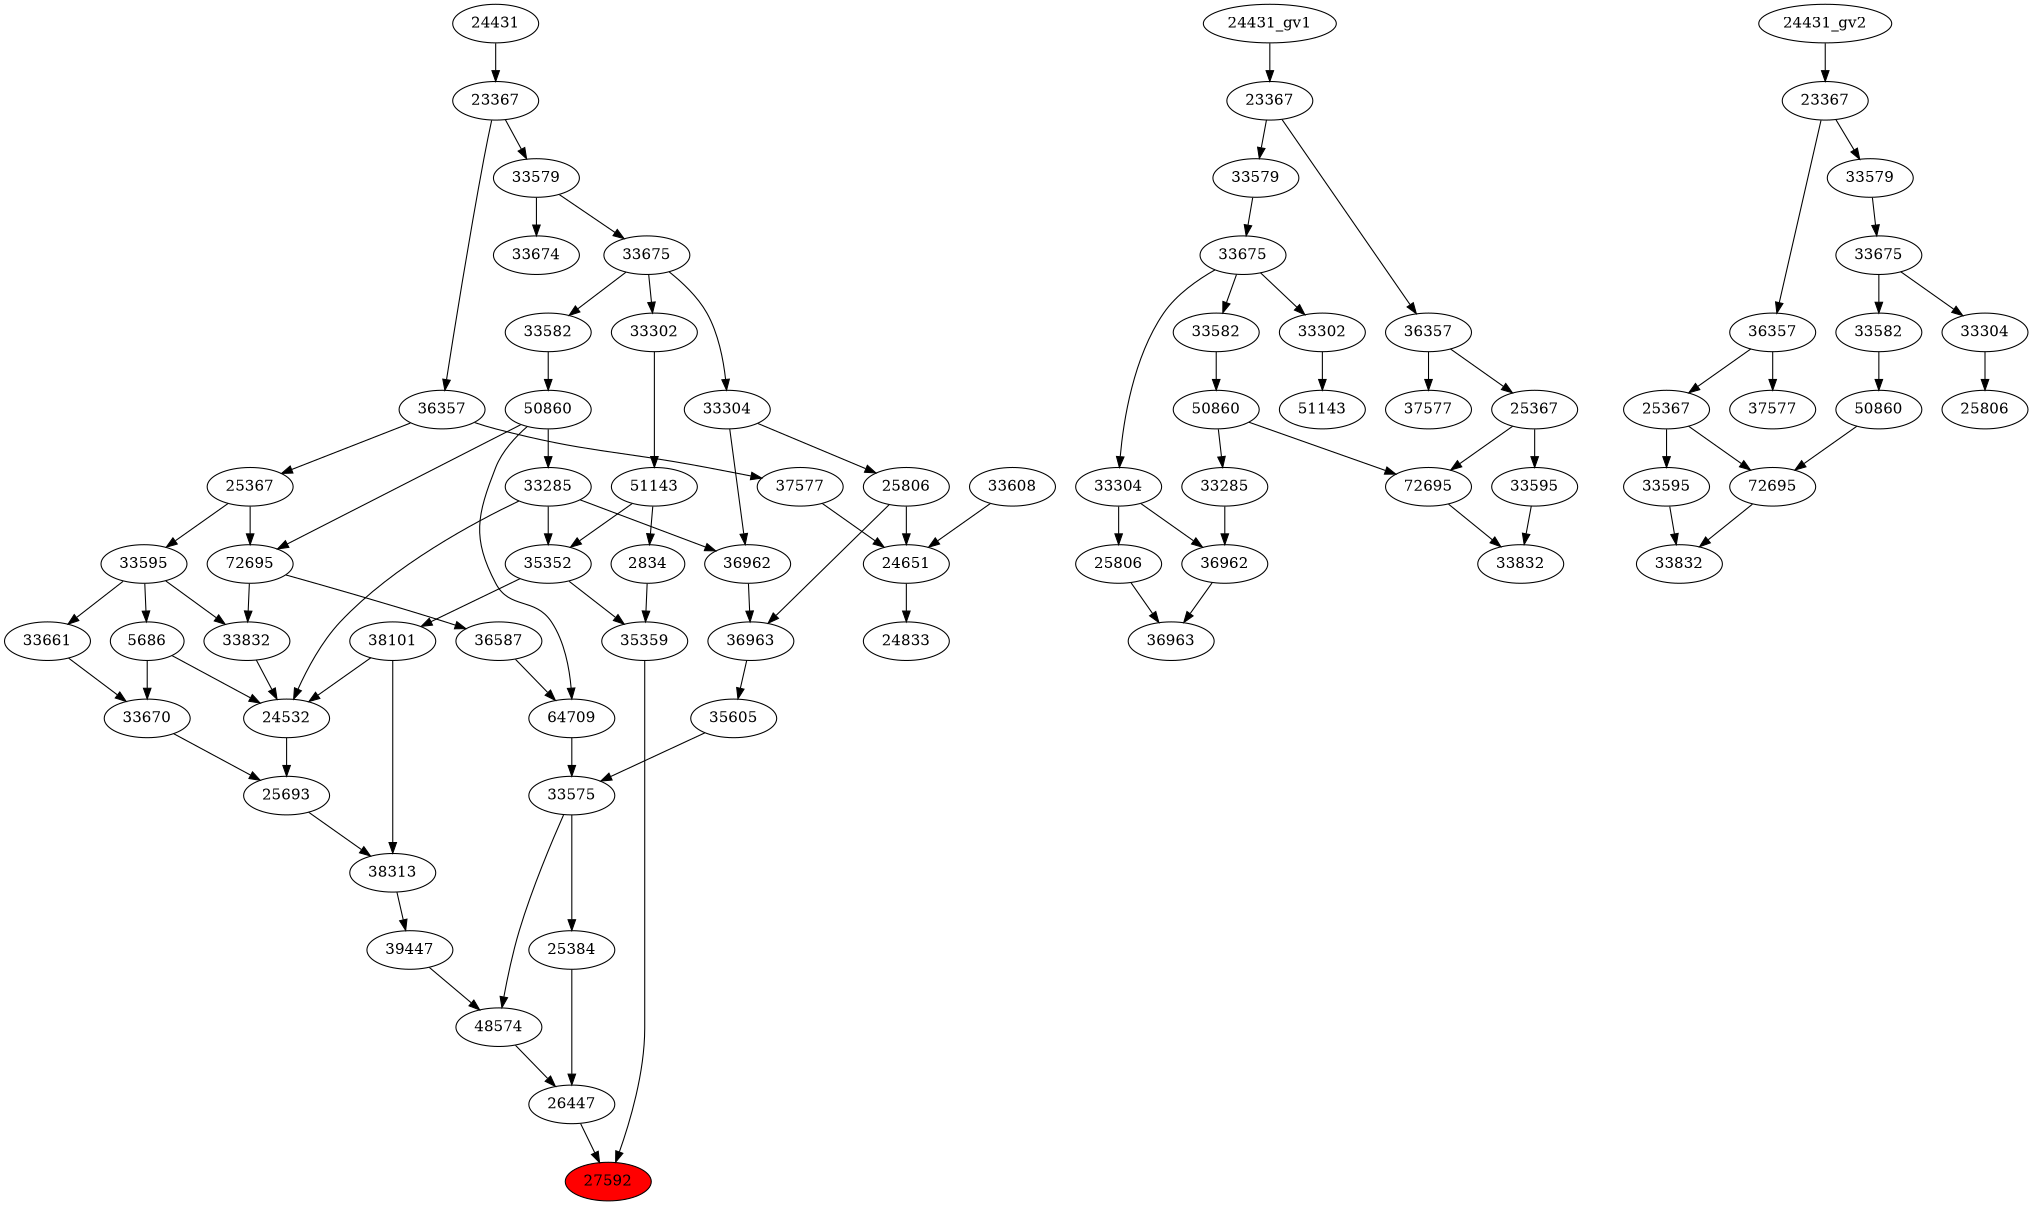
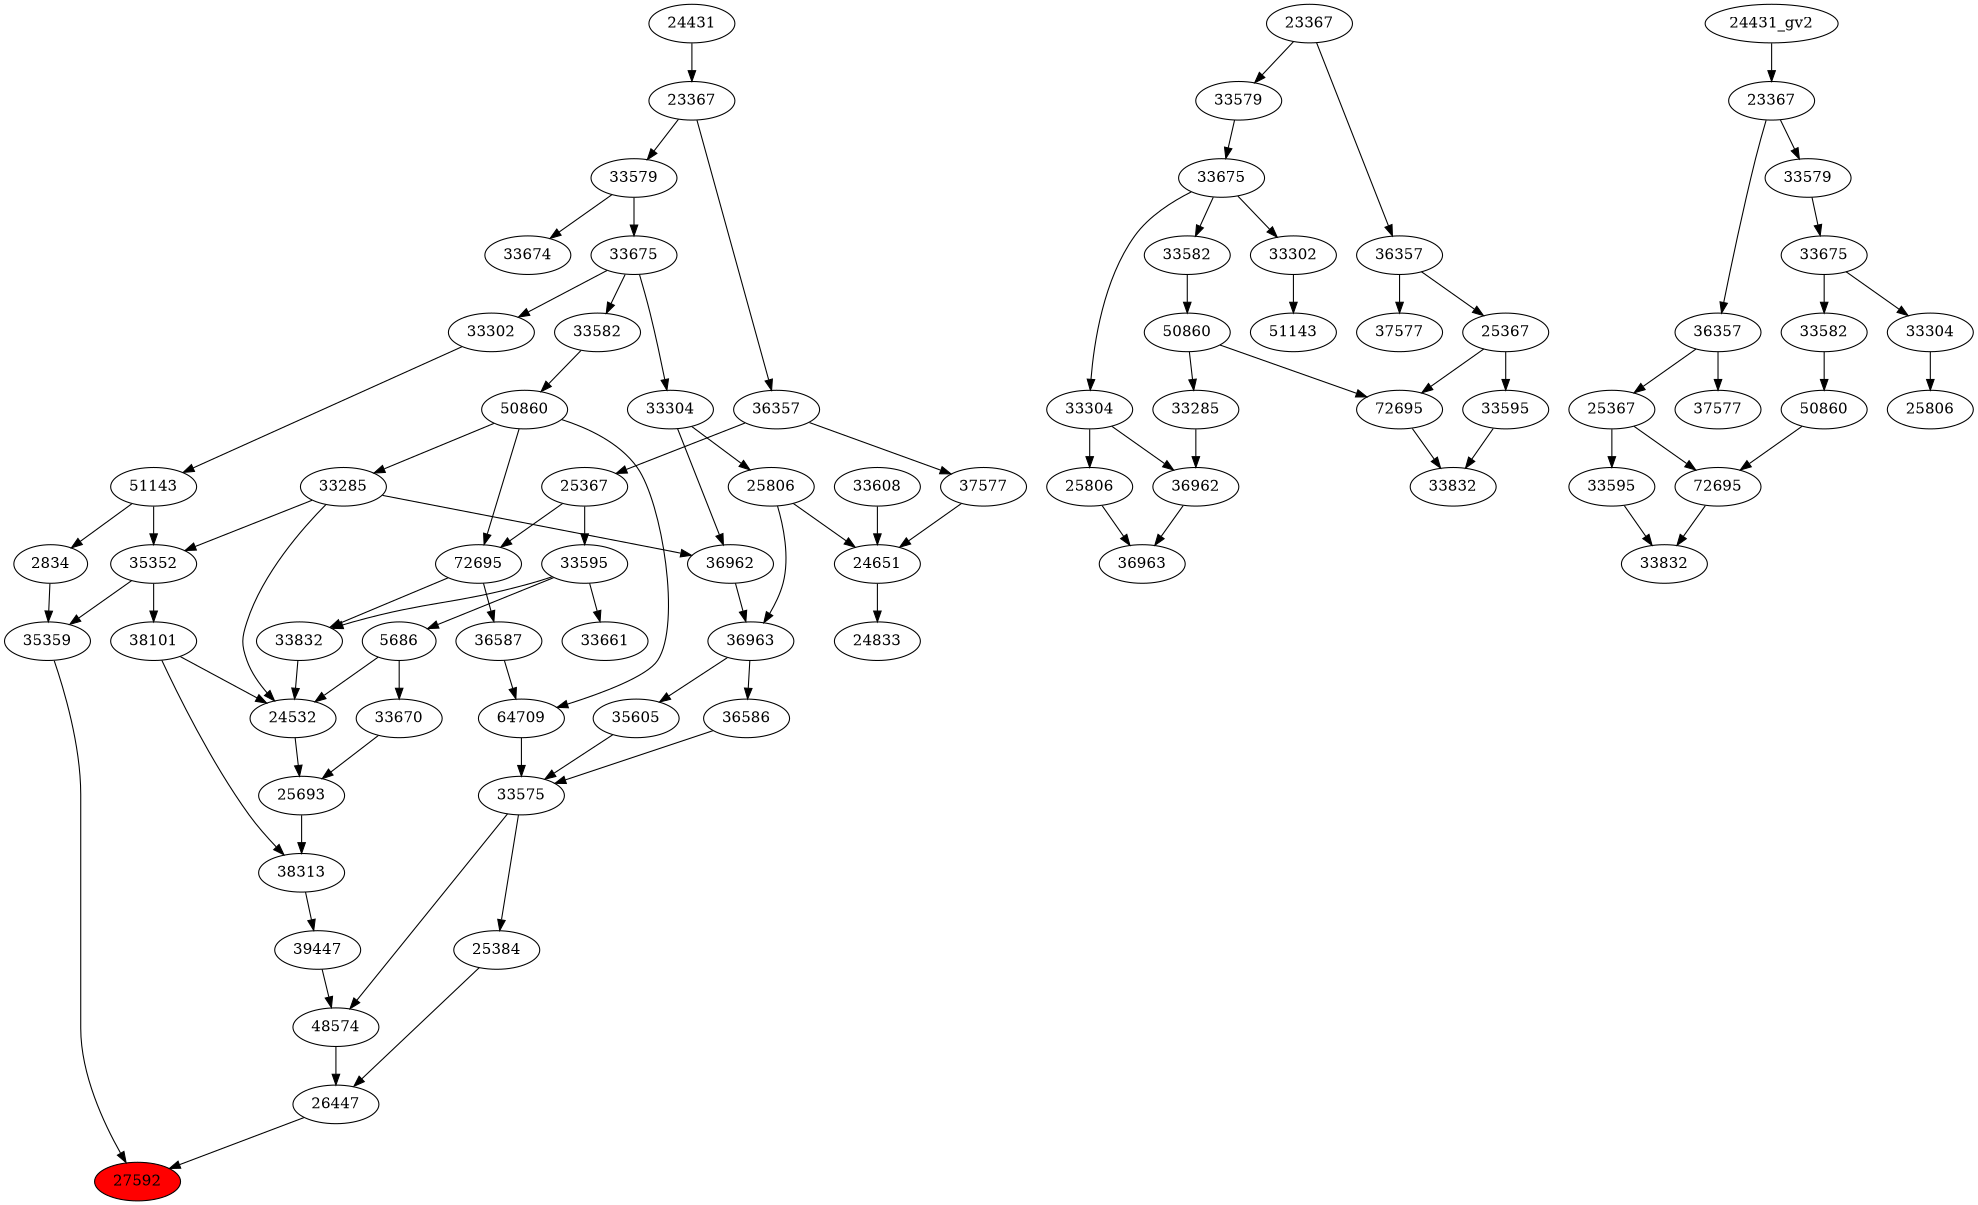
node "24431_gv1": removed
edge "33661" -> "33670": removed
node "36586": added
